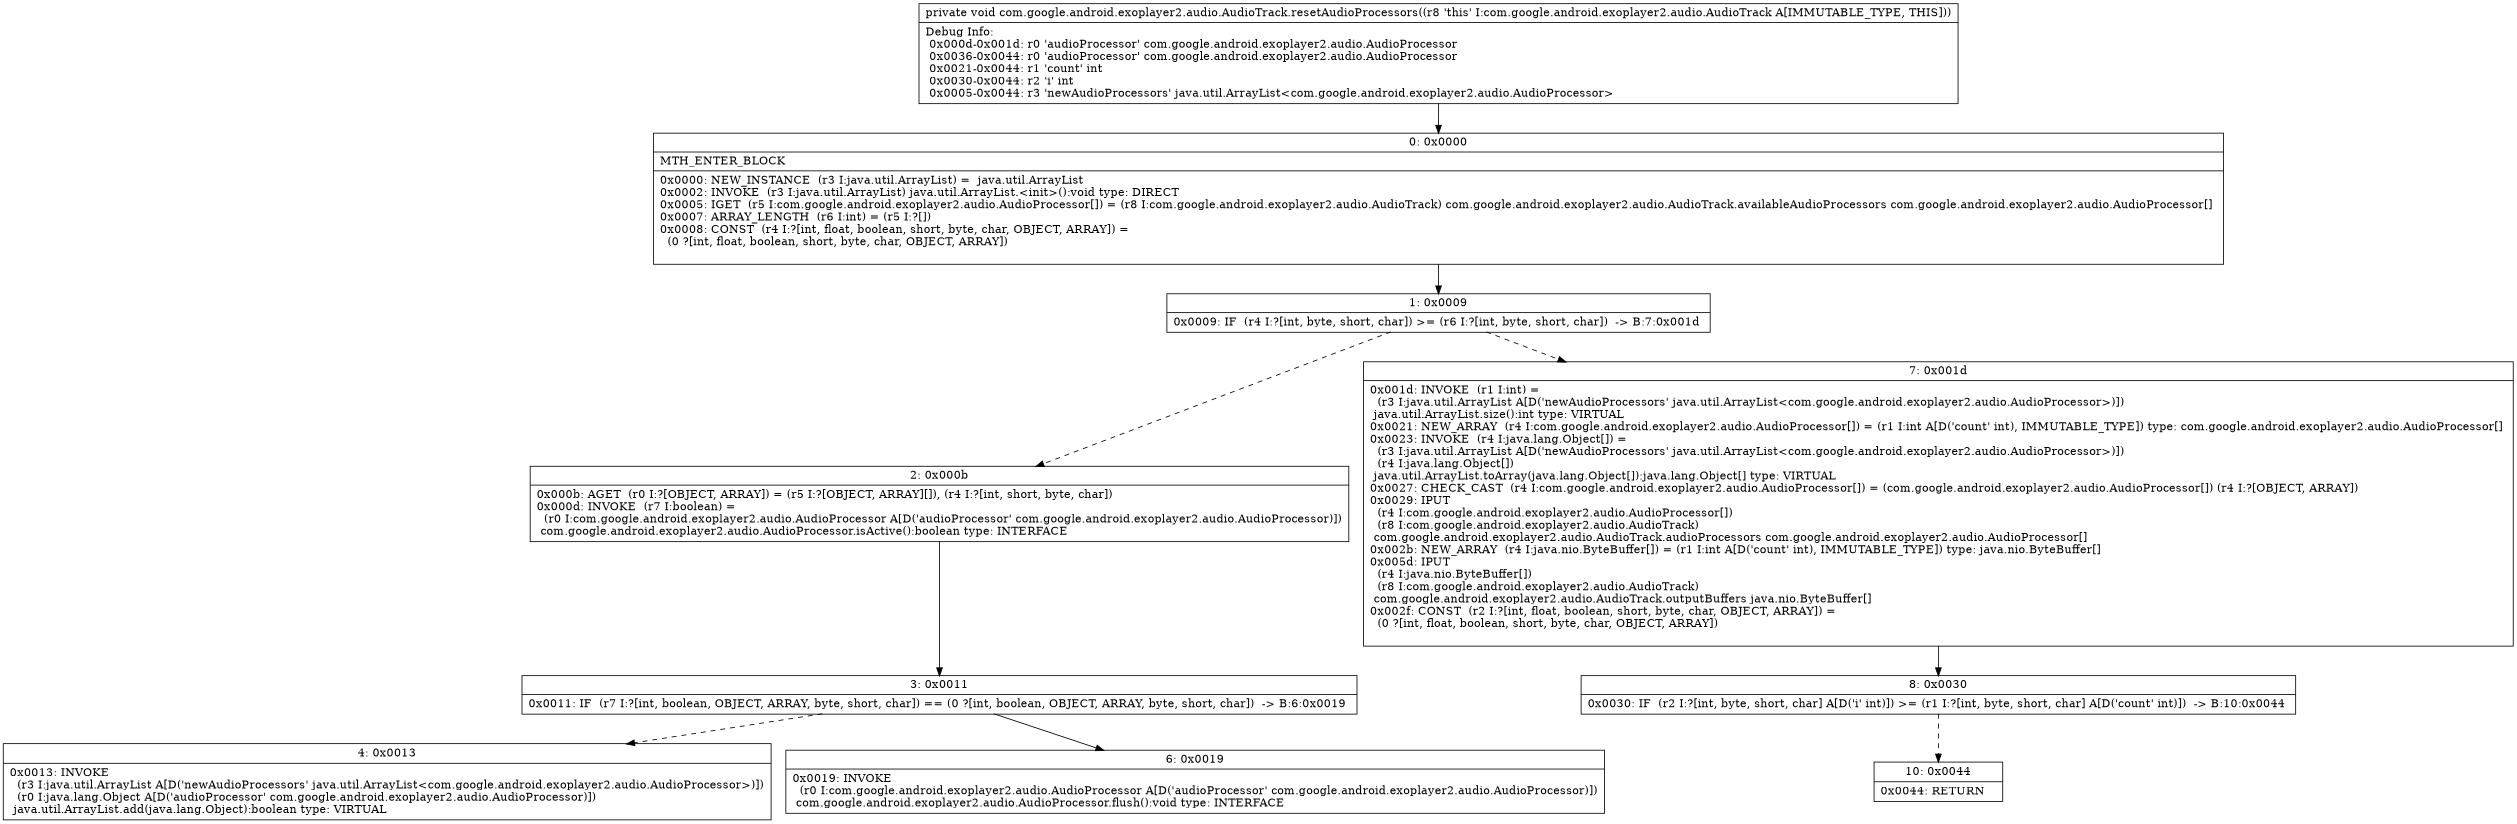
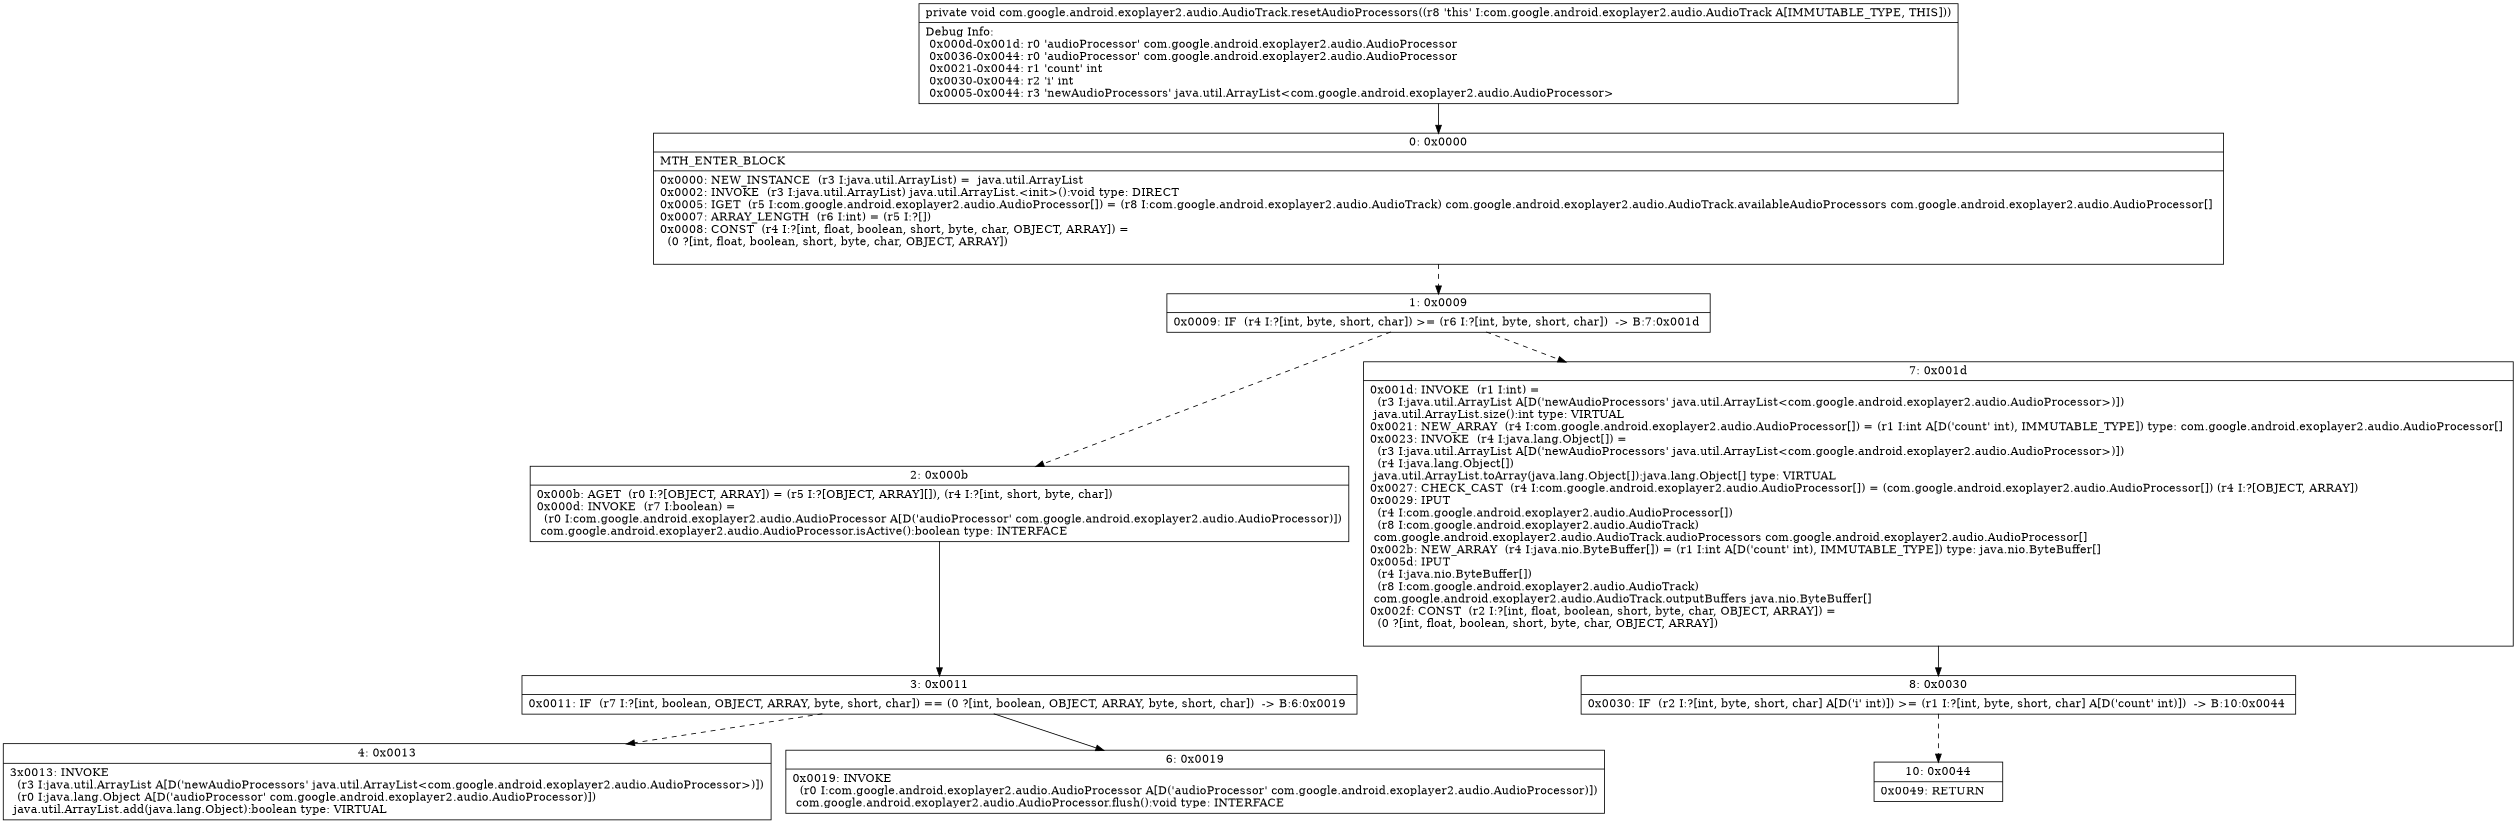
edge "0: 0x0000" -> "1: 0x0009": style solid -> dashed
node "4: 0x0013": text "0x0013: INVOKE" -> "3x0013: INVOKE"
node "10: 0x0044": text "0x0044: RETURN" -> "0x0049: RETURN"
